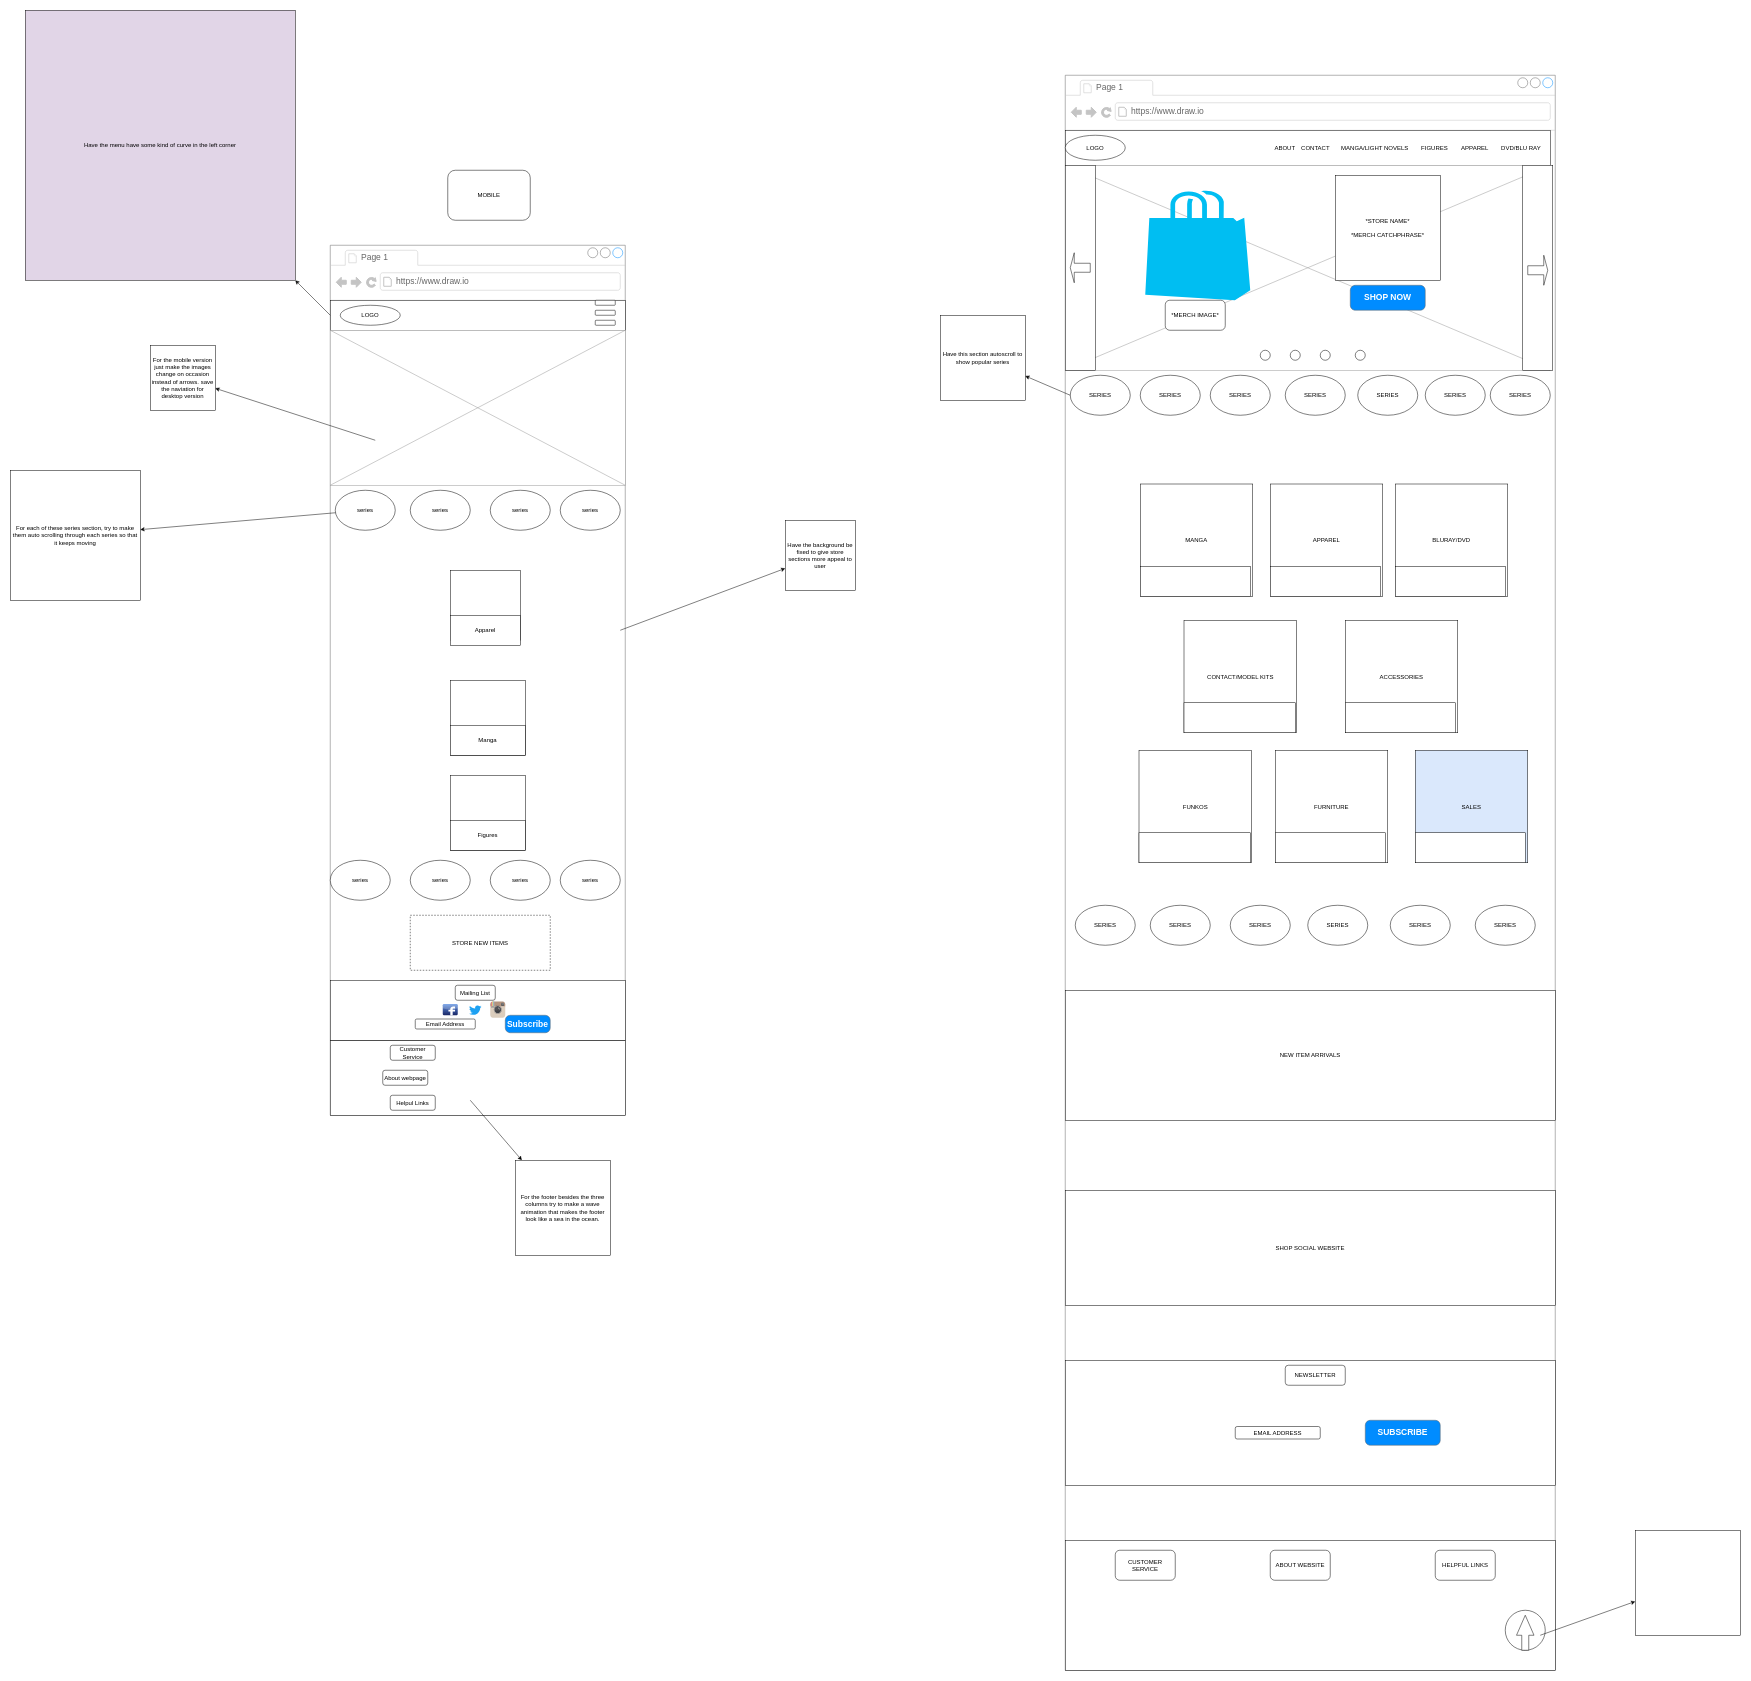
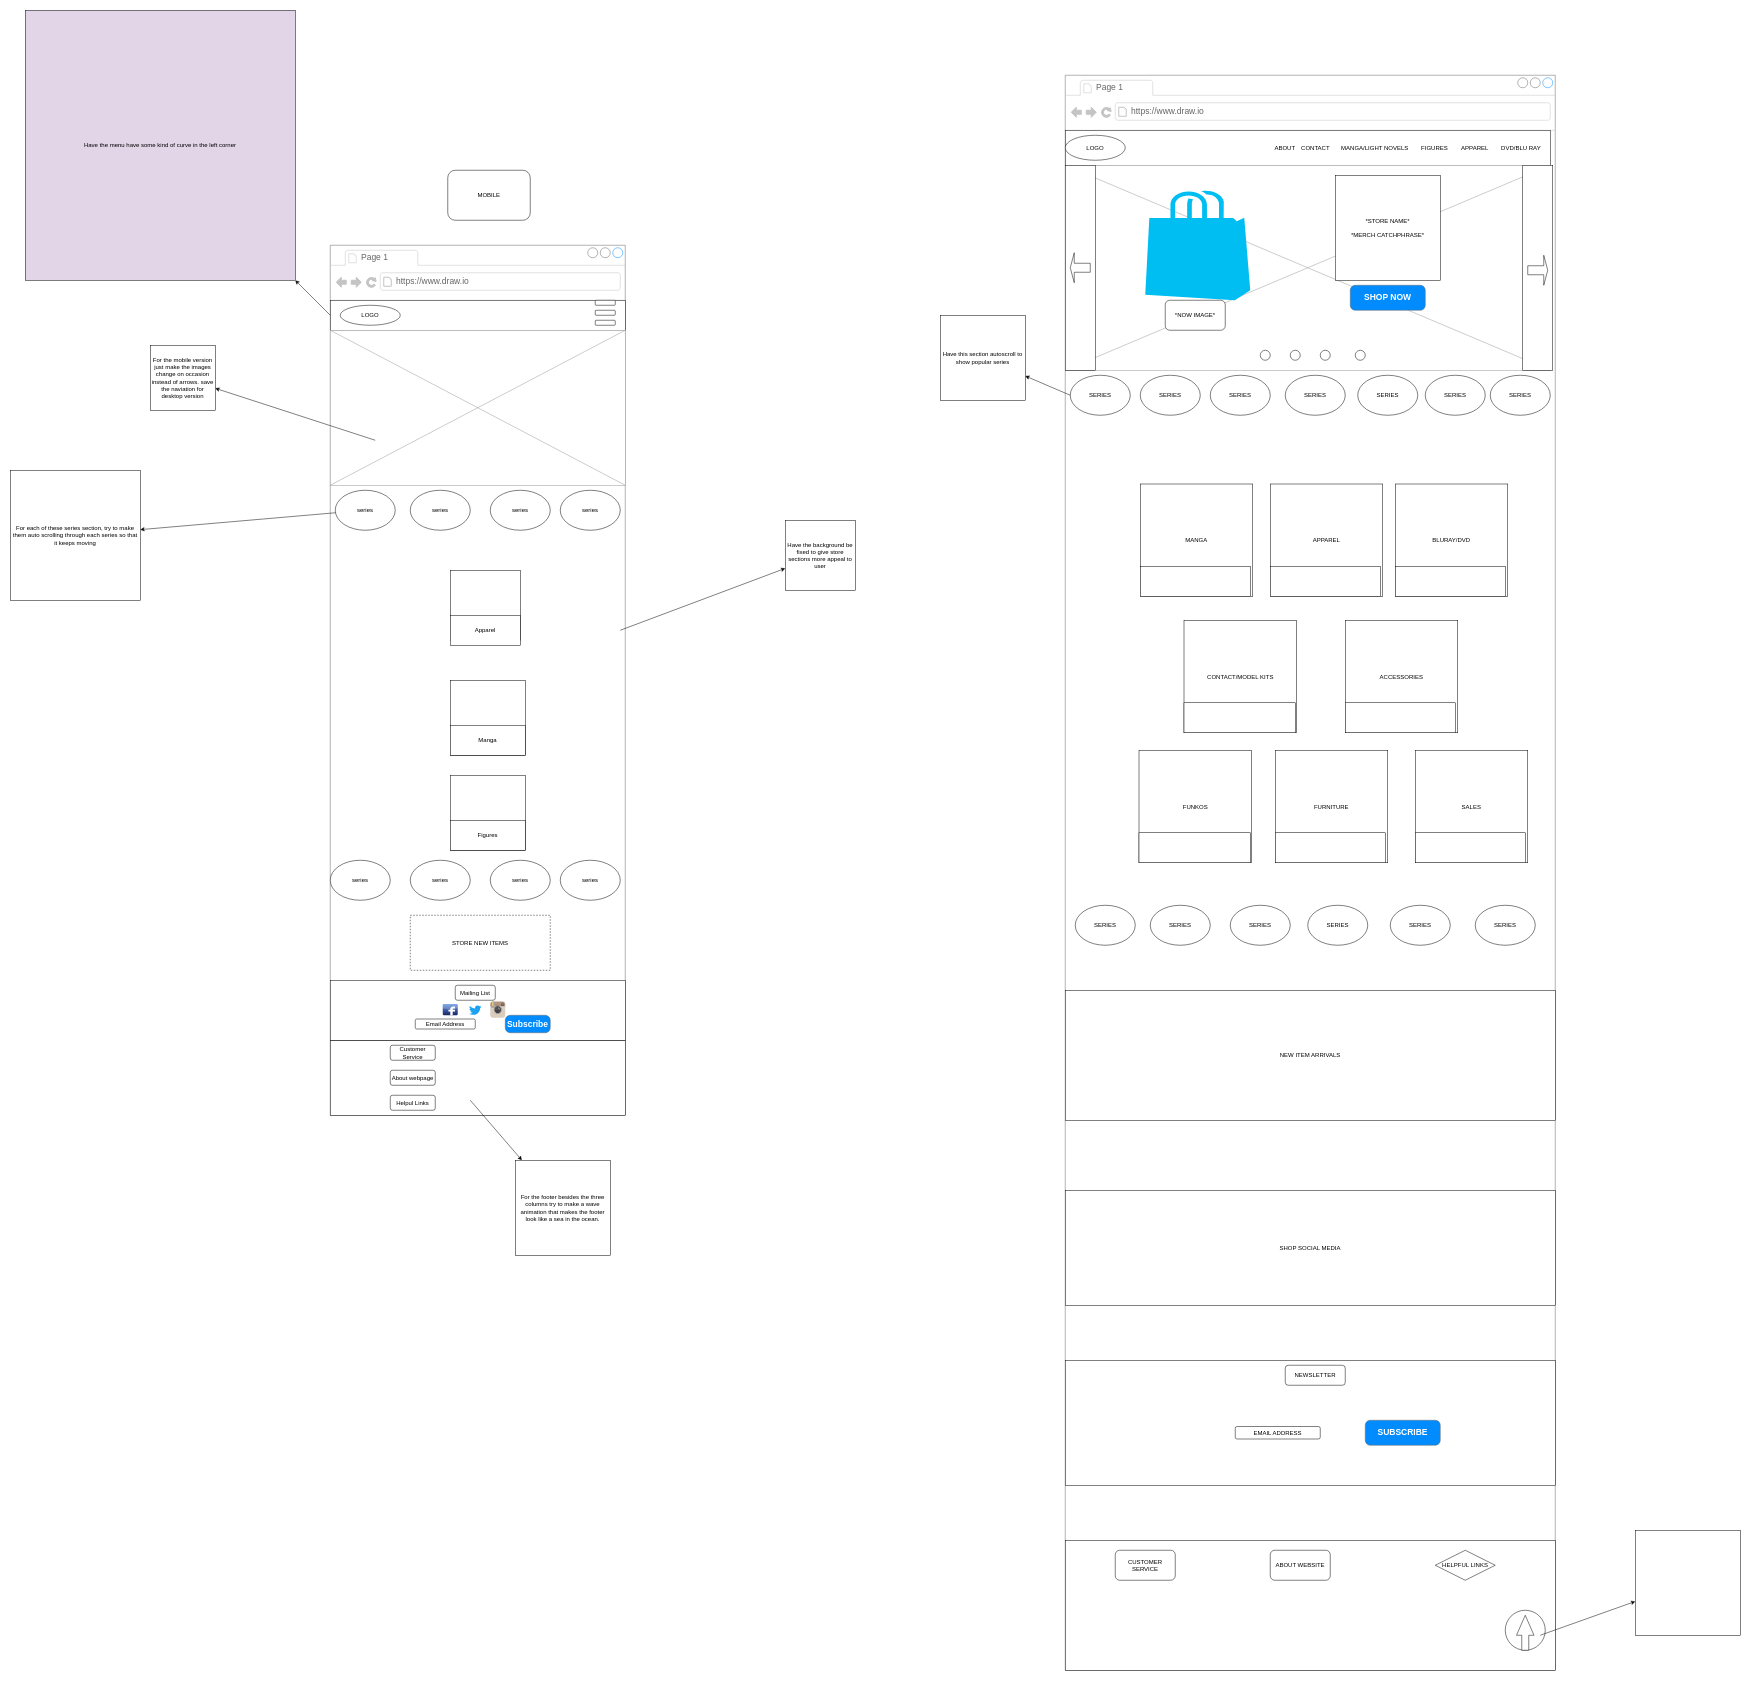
node "*MERCH IMAGE*": label "*MERCH IMAGE*" -> "*NOW IMAGE*"
node "SALES": fillcolor #dae8fc -> #ffffff
node "About webpage": moved (405, 1078) -> (413, 1078)
node "SHOP SOCIAL WEBSITE": label "SHOP SOCIAL WEBSITE" -> "SHOP SOCIAL MEDIA"
node "HELPFUL LINKS": shape rounded rectangle -> diamond
